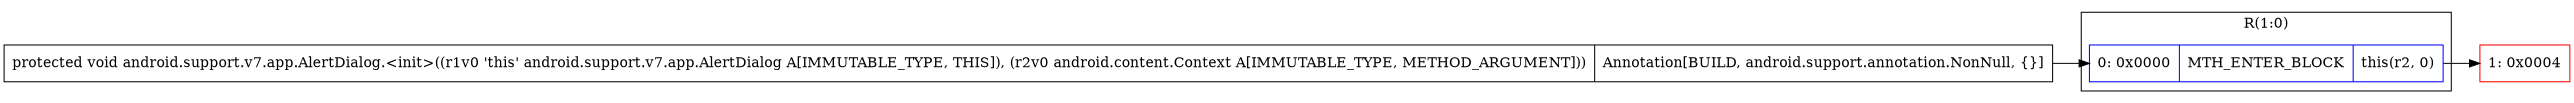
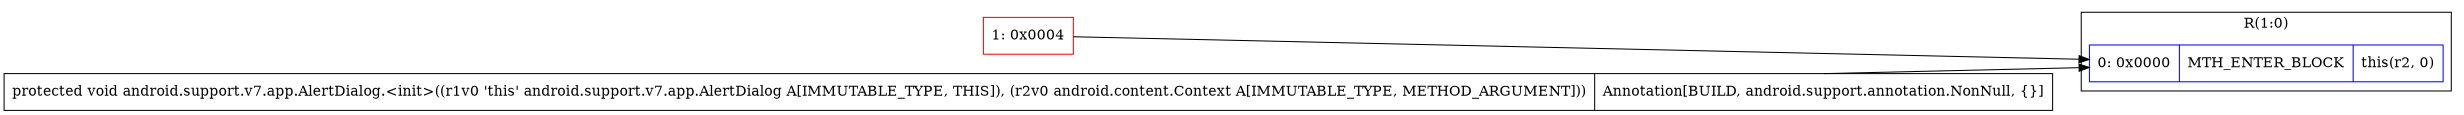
edge "0: 0x0000" -> "1: 0x0004": reversed
